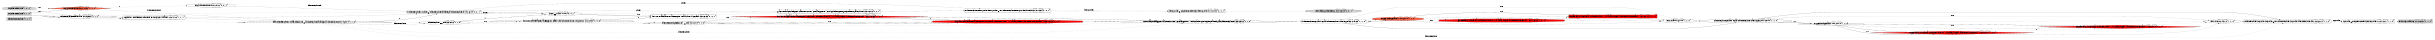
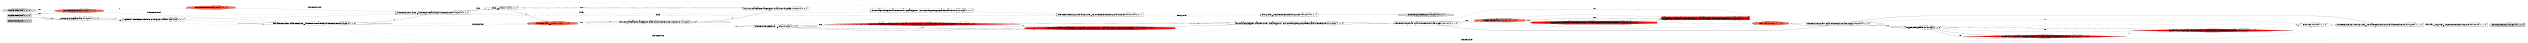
node "Long kubernetesClusterId@@@2@@@['0', '0', '1']": fillcolor white -> tomato
node "long kubernetesClusterId@@@2@@@['1', '1', '0']": shape diamond -> octagon
edge "kubernetesCluster == null@@@7@@@['1', '1', '0']" -> "cluster == null@@@7@@@['0', '0', '1']": reversed
node "return true@@@18@@@['1', '1', '0']": fillcolor white -> tomato
node "kubernetesCluster == null@@@7@@@['1', '1', '0']": fillcolor white -> tomato
